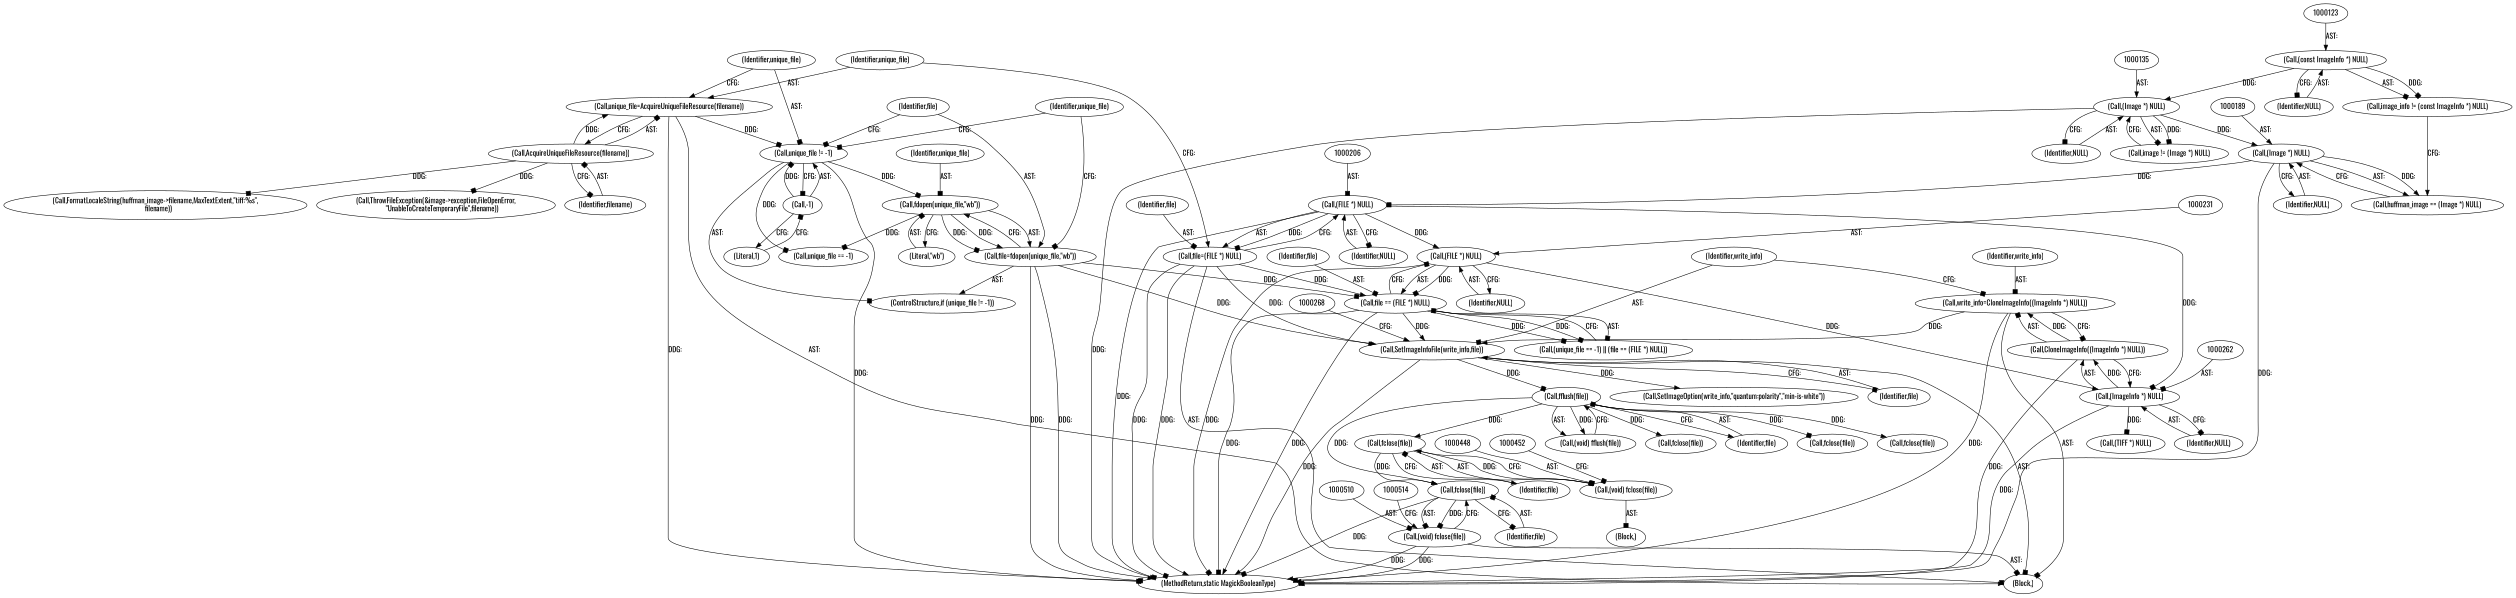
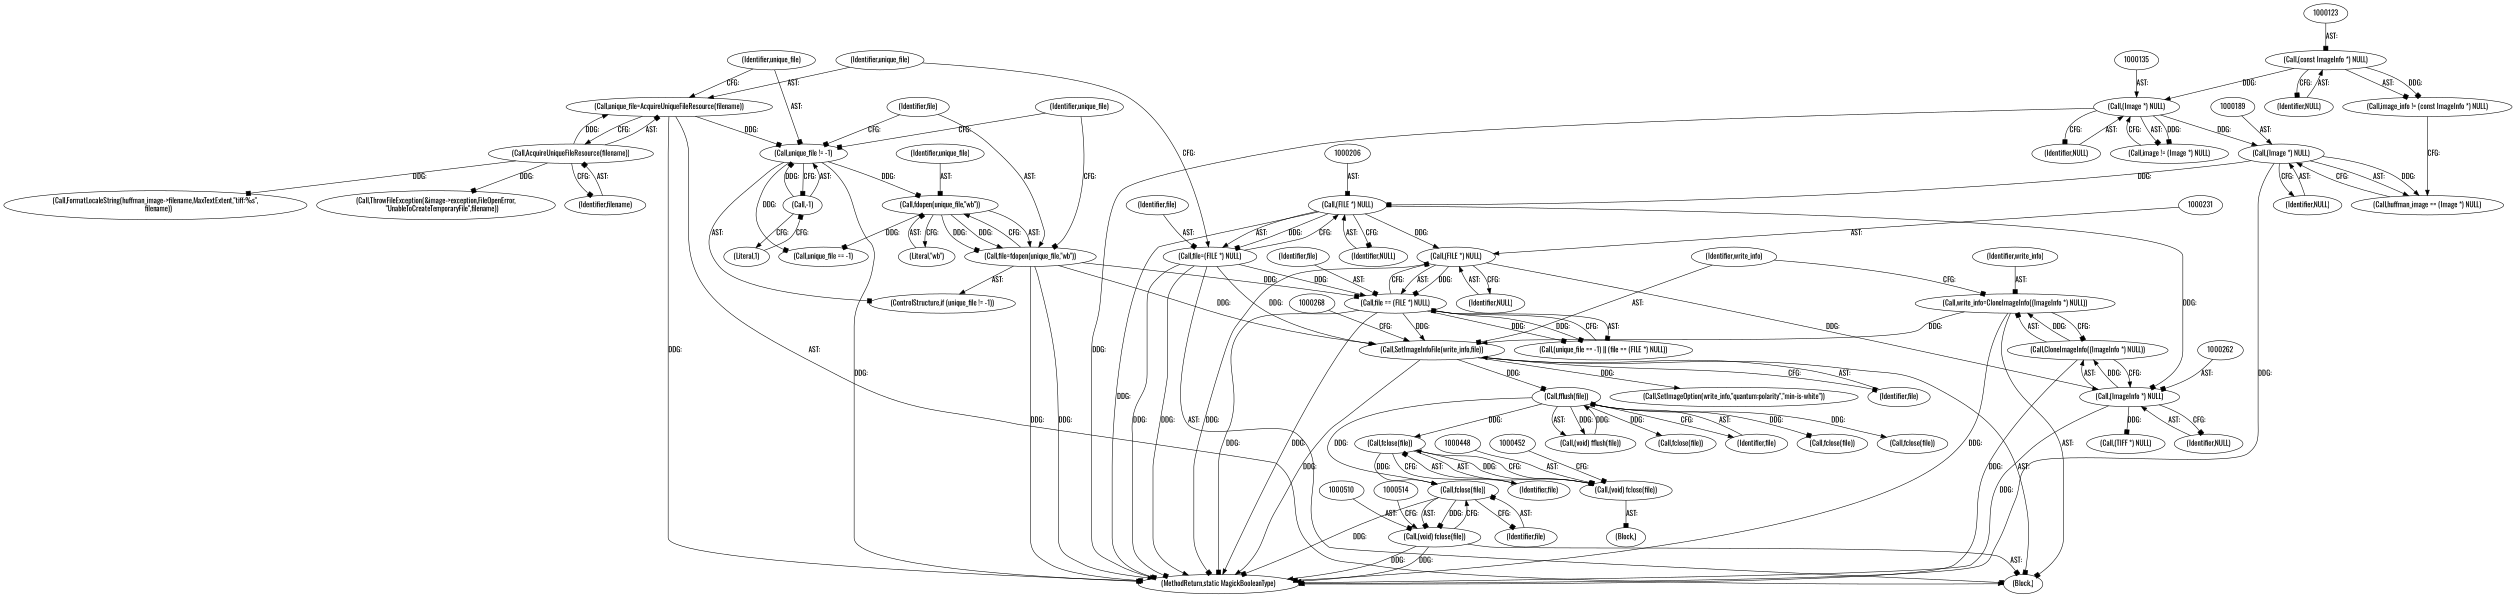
edge "1000123" -> "(Call,(const ImageInfo *) NULL)": arrowhead normal -> box
edge "(Call,(void) fflush(file))" -> "(Call,fflush(file))": label "CFG: " -> "DDG: "
